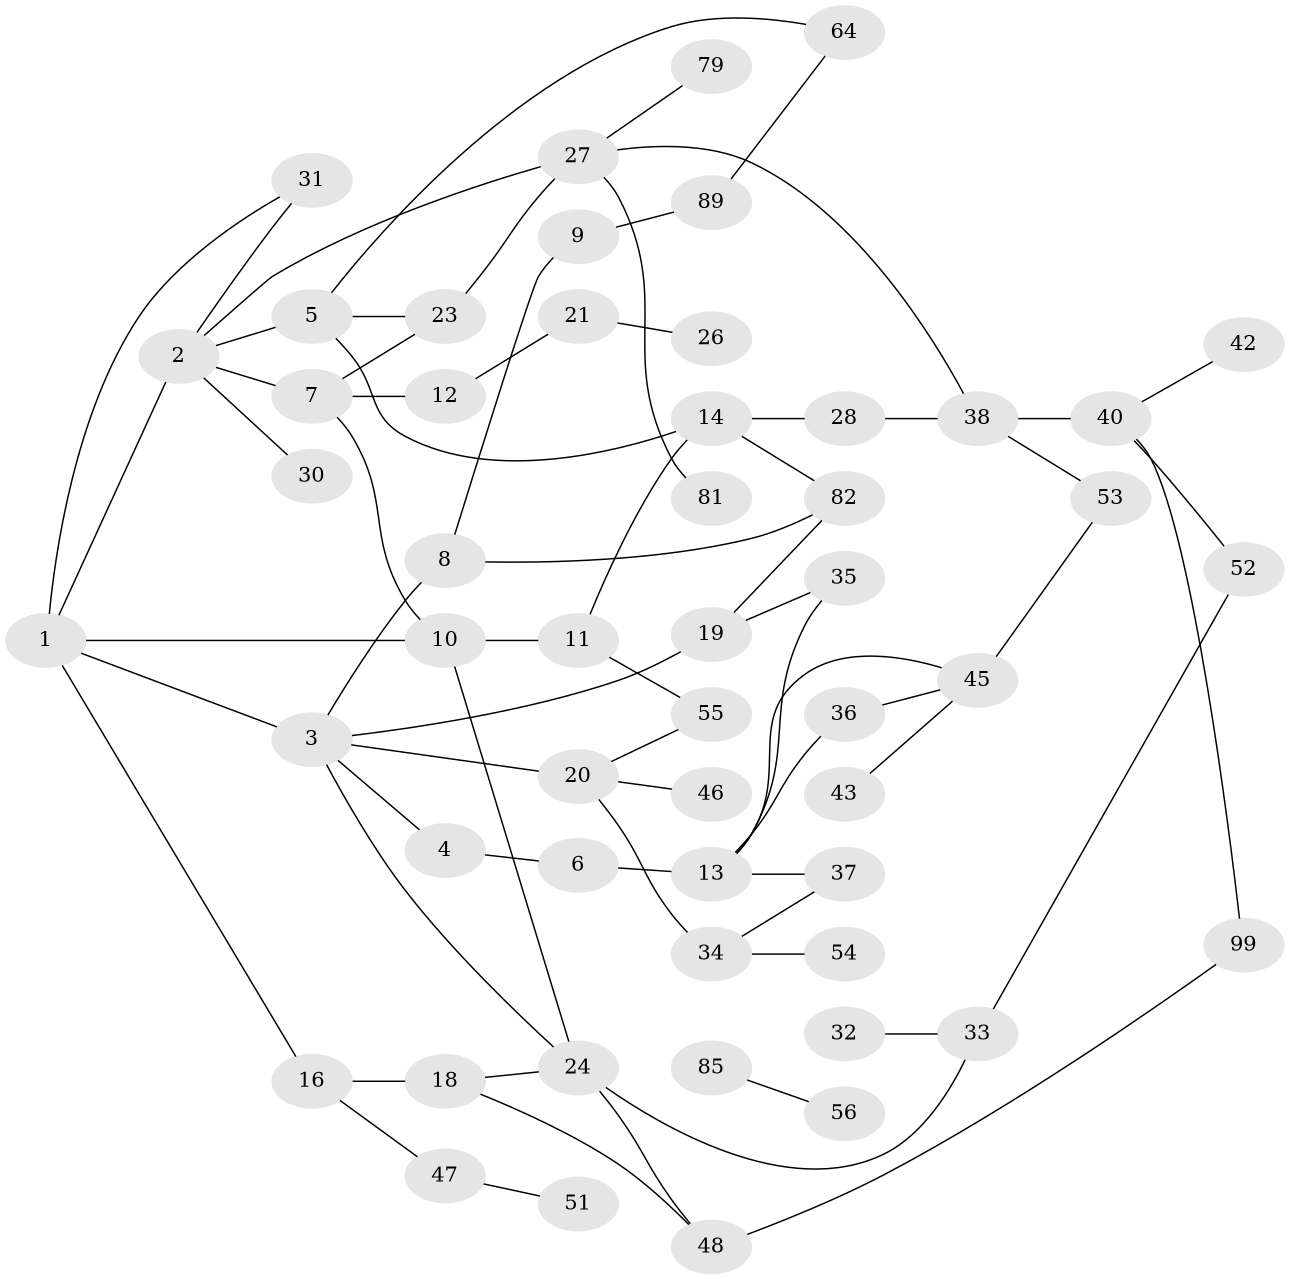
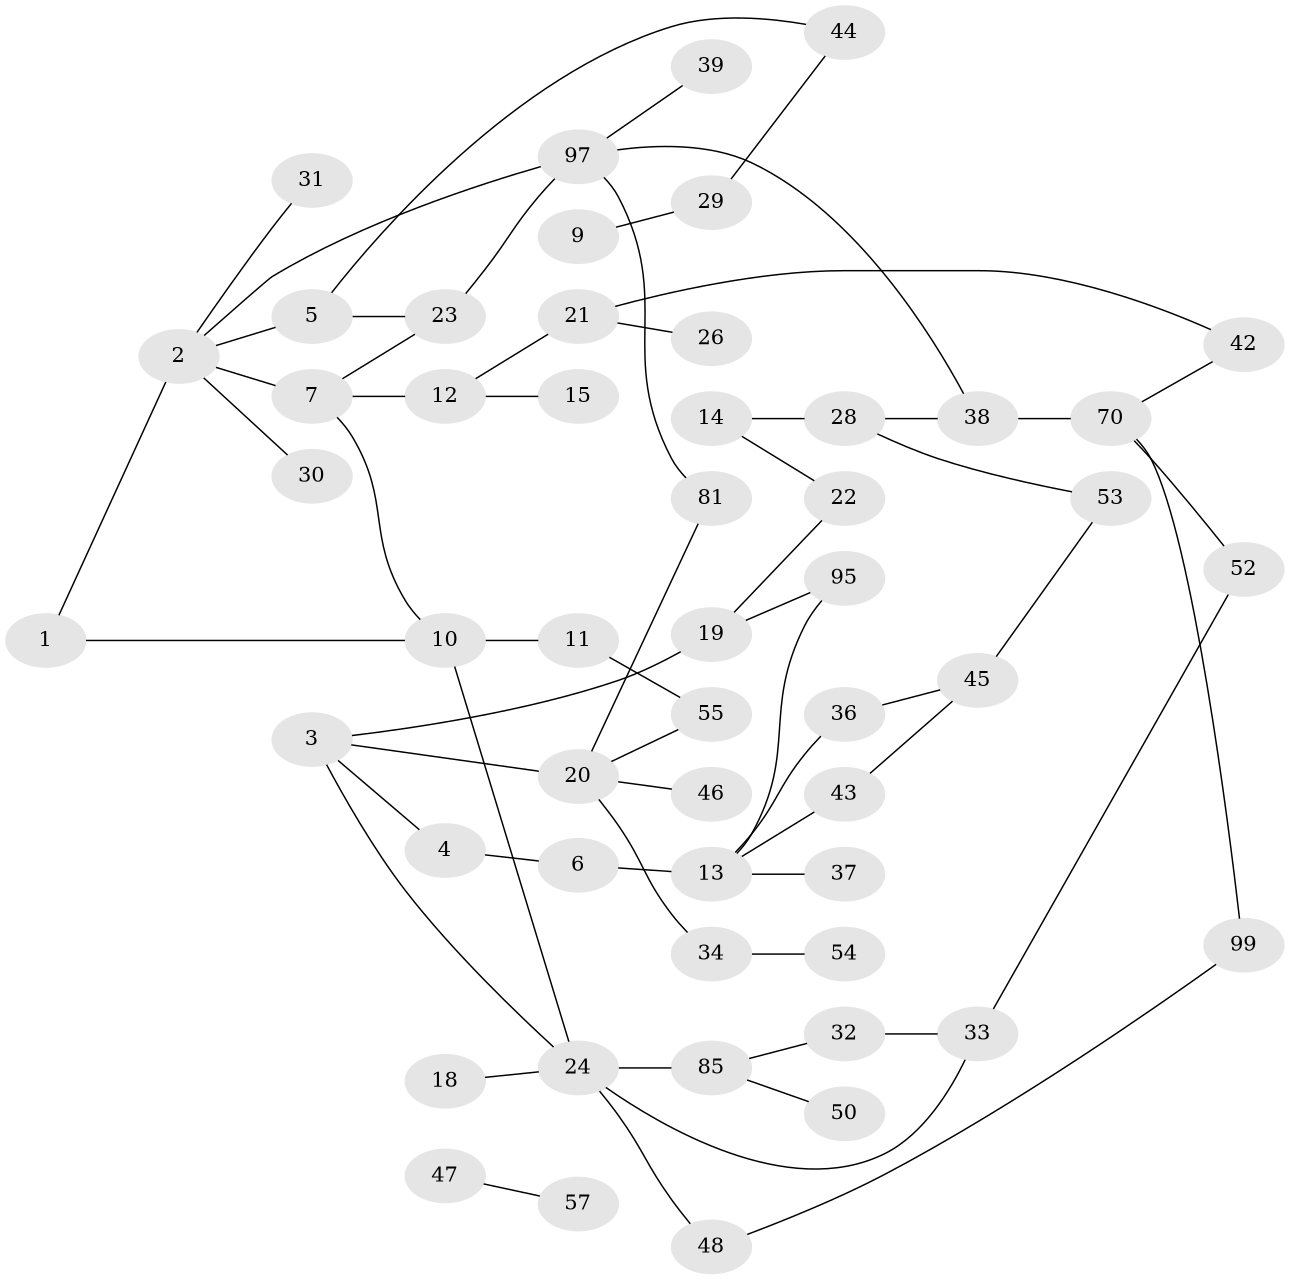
node "64": label "64" -> "44"
node "79": label "79" -> "39"
node "27": label "27" -> "97"
node "89": label "89" -> "29"
edge "21" -- "42": added
edge "31" -- "1": removed
node "15": added
node "40": label "40" -> "70"
edge "5" -- "14": removed
edge "38" -- "53": now "28" -- "53"
node "82": label "82" -> "22"
edge "14" -- "11": removed
node "8": removed
node "35": label "35" -> "95"
edge "81" -- "20": added
edge "45" -- "13": now "43" -- "13"
edge "1" -- "3": removed
edge "37" -- "34": removed
edge "32" -- "85": added
edge "24" -- "85": added
node "16": removed
node "56": label "56" -> "50"
edge "18" -- "48": removed
node "51": label "51" -> "57"
